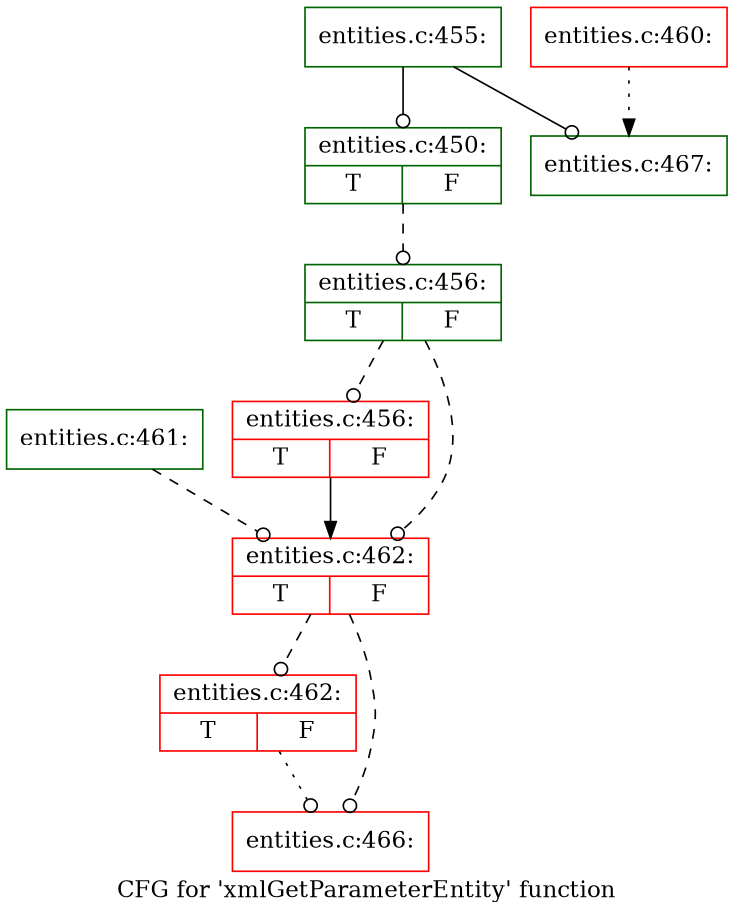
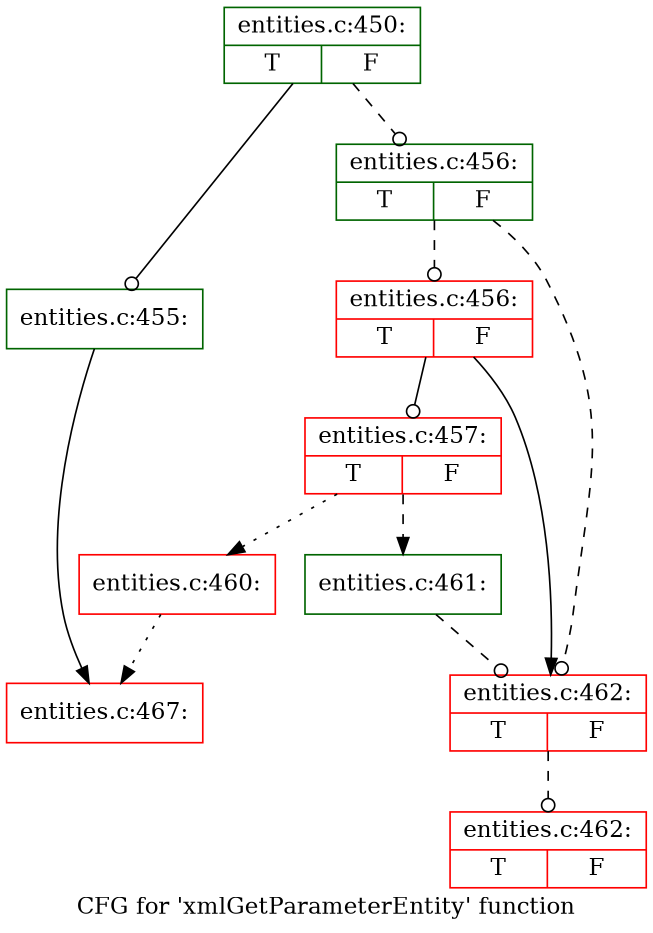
edge "entities.c:455:" -> "entities.c:450:": reversed
edge "entities.c:455:" -> "entities.c:467:": arrowhead odot -> normal
node "entities.c:467:": color darkgreen -> red
node "entities.c:457:": added
node "entities.c:466:": removed
